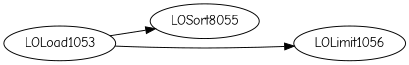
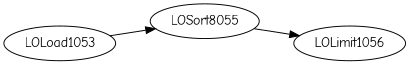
edge "LOLoad1053" -> "LOLimit1056": now "LOSort8055" -> "LOLimit1056"
